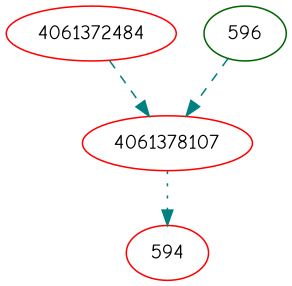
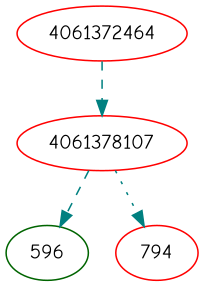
node "4061372484": label "4061372484" -> "4061372464"
edge "596" -> "4061378107": reversed
node "594": label "594" -> "794"
